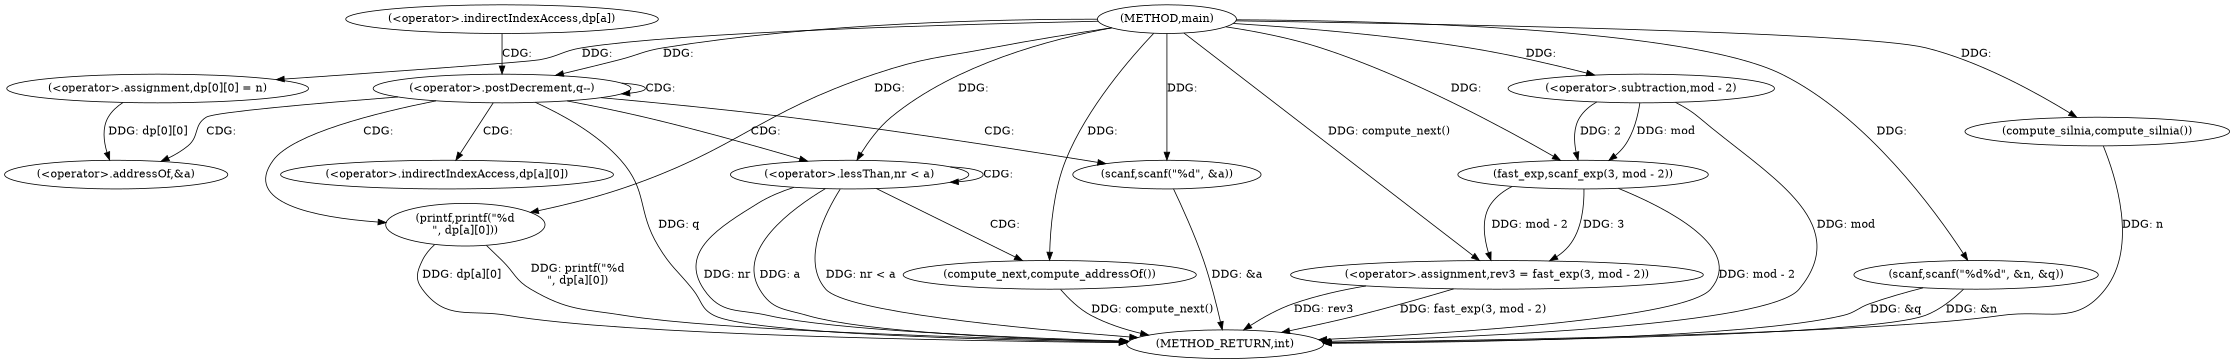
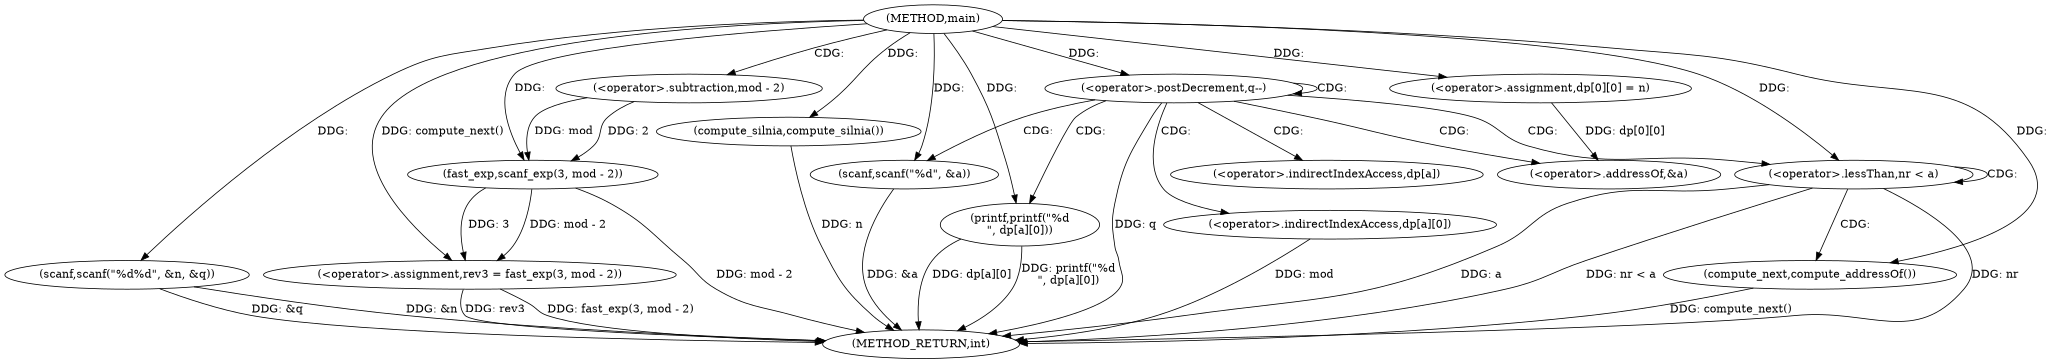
edge "(<operator>.indirectIndexAccess,dp[a])" -> "(<operator>.postDecrement,q--)": reversed
edge "(METHOD,main)" -> "(<operator>.subtraction,mod - 2)": label "DDG: " -> "CDG: "
edge "(<operator>.subtraction,mod - 2)" -> "(METHOD_RETURN,int)": now "(<operator>.indirectIndexAccess,dp[a][0])" -> "(METHOD_RETURN,int)"
